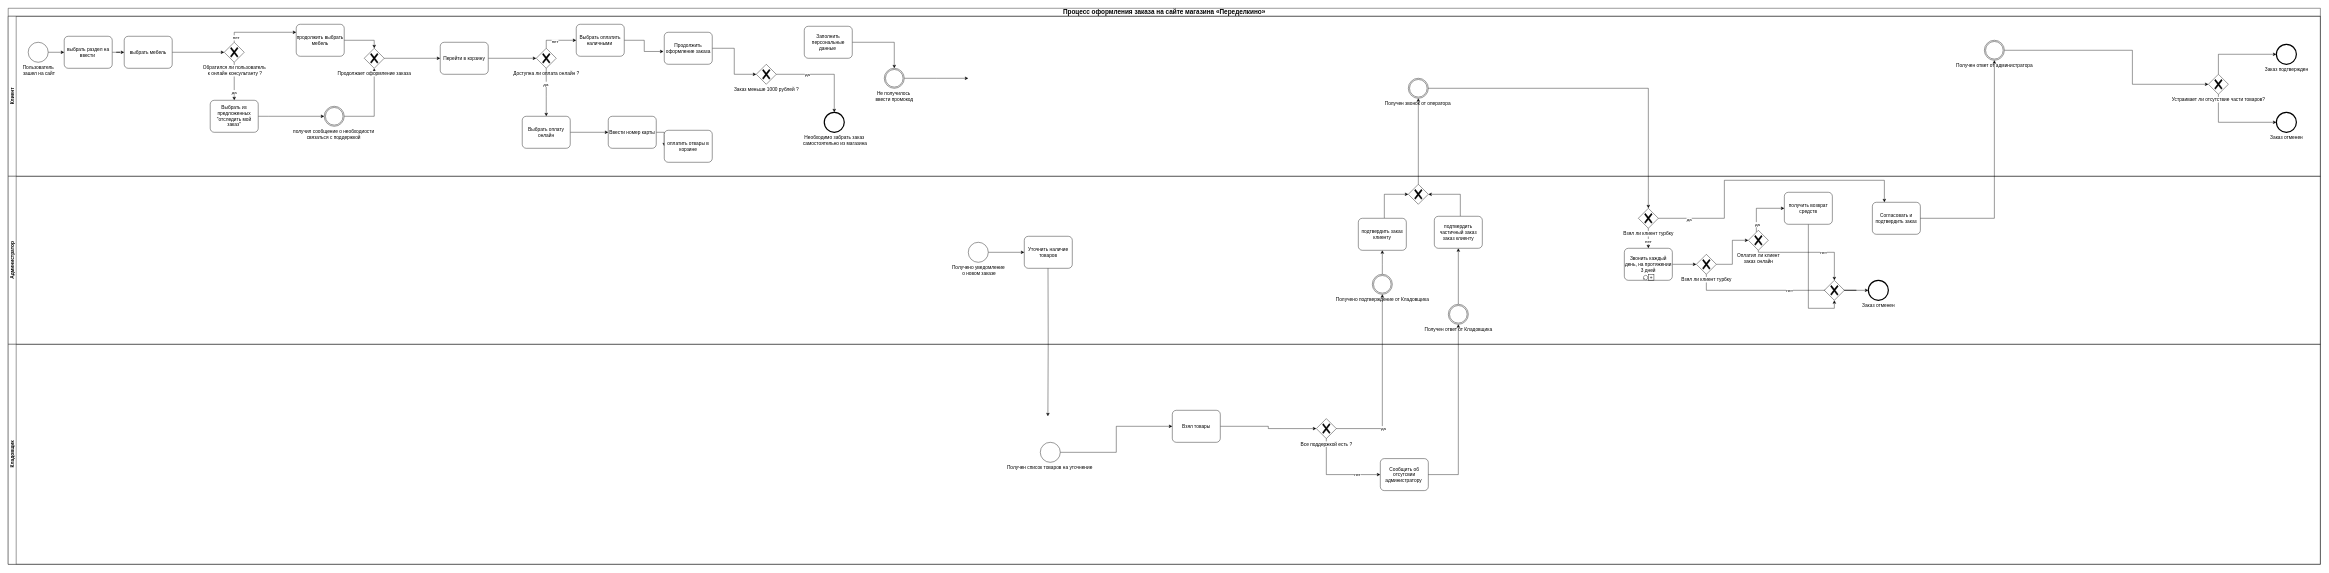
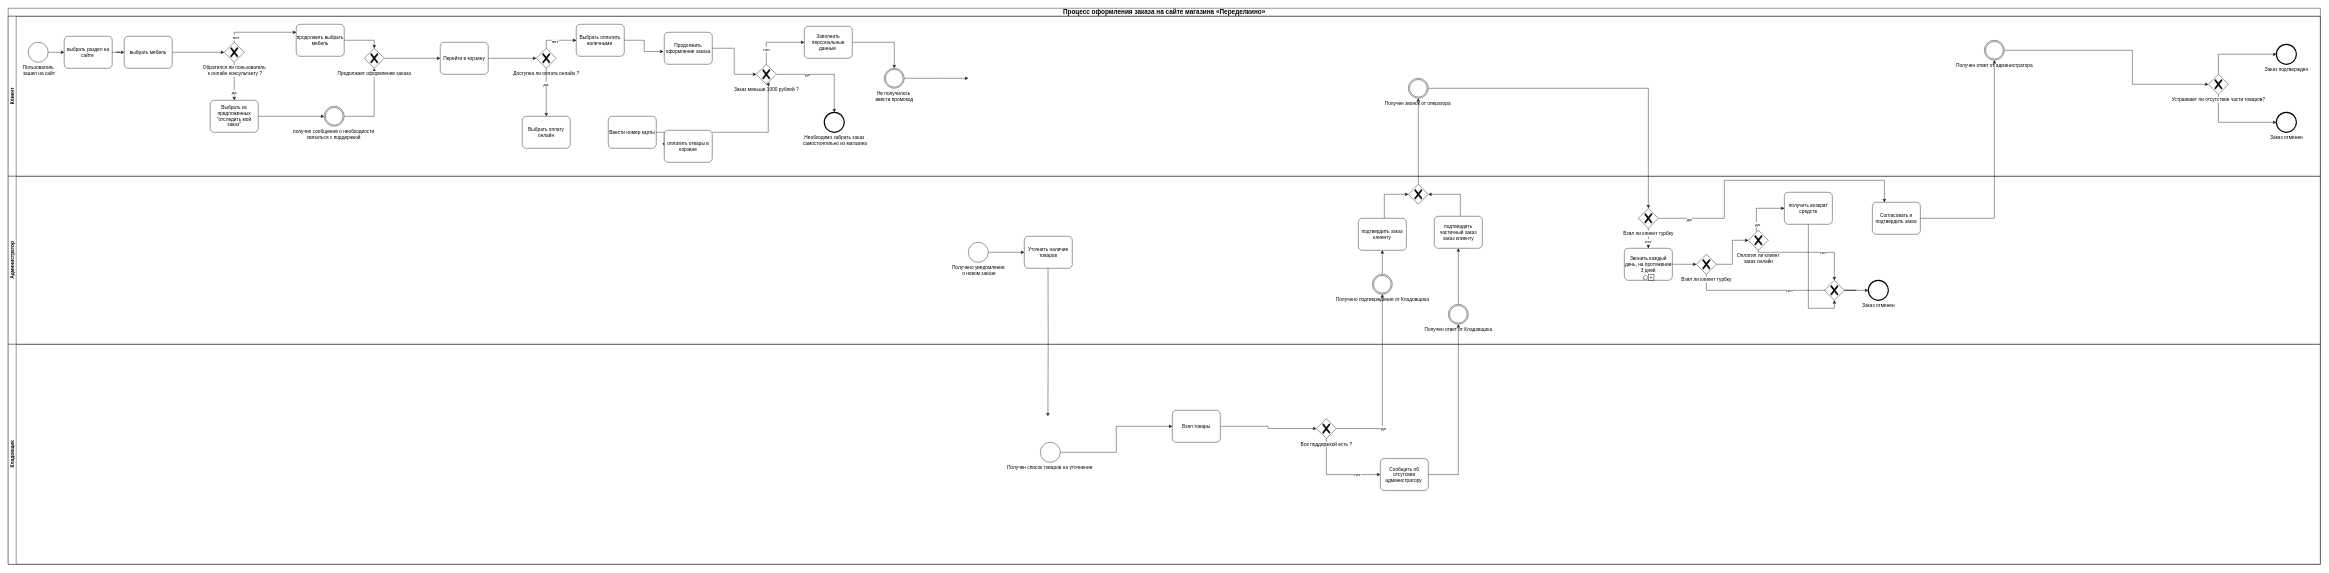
edge "Заказ меньше 1000 рублей ?" -> "Заполнить персональные данные": added, label "нет"
node "выбрать раздел на ввести": label "выбрать раздел на ввести" -> "выбрать раздел на сайте"
edge "оплатить отвары в корзине" -> "Заказ меньше 1000 рублей ?": added
edge "Выбрать оплату онлайн" -> "Ввести номер карты": removed
